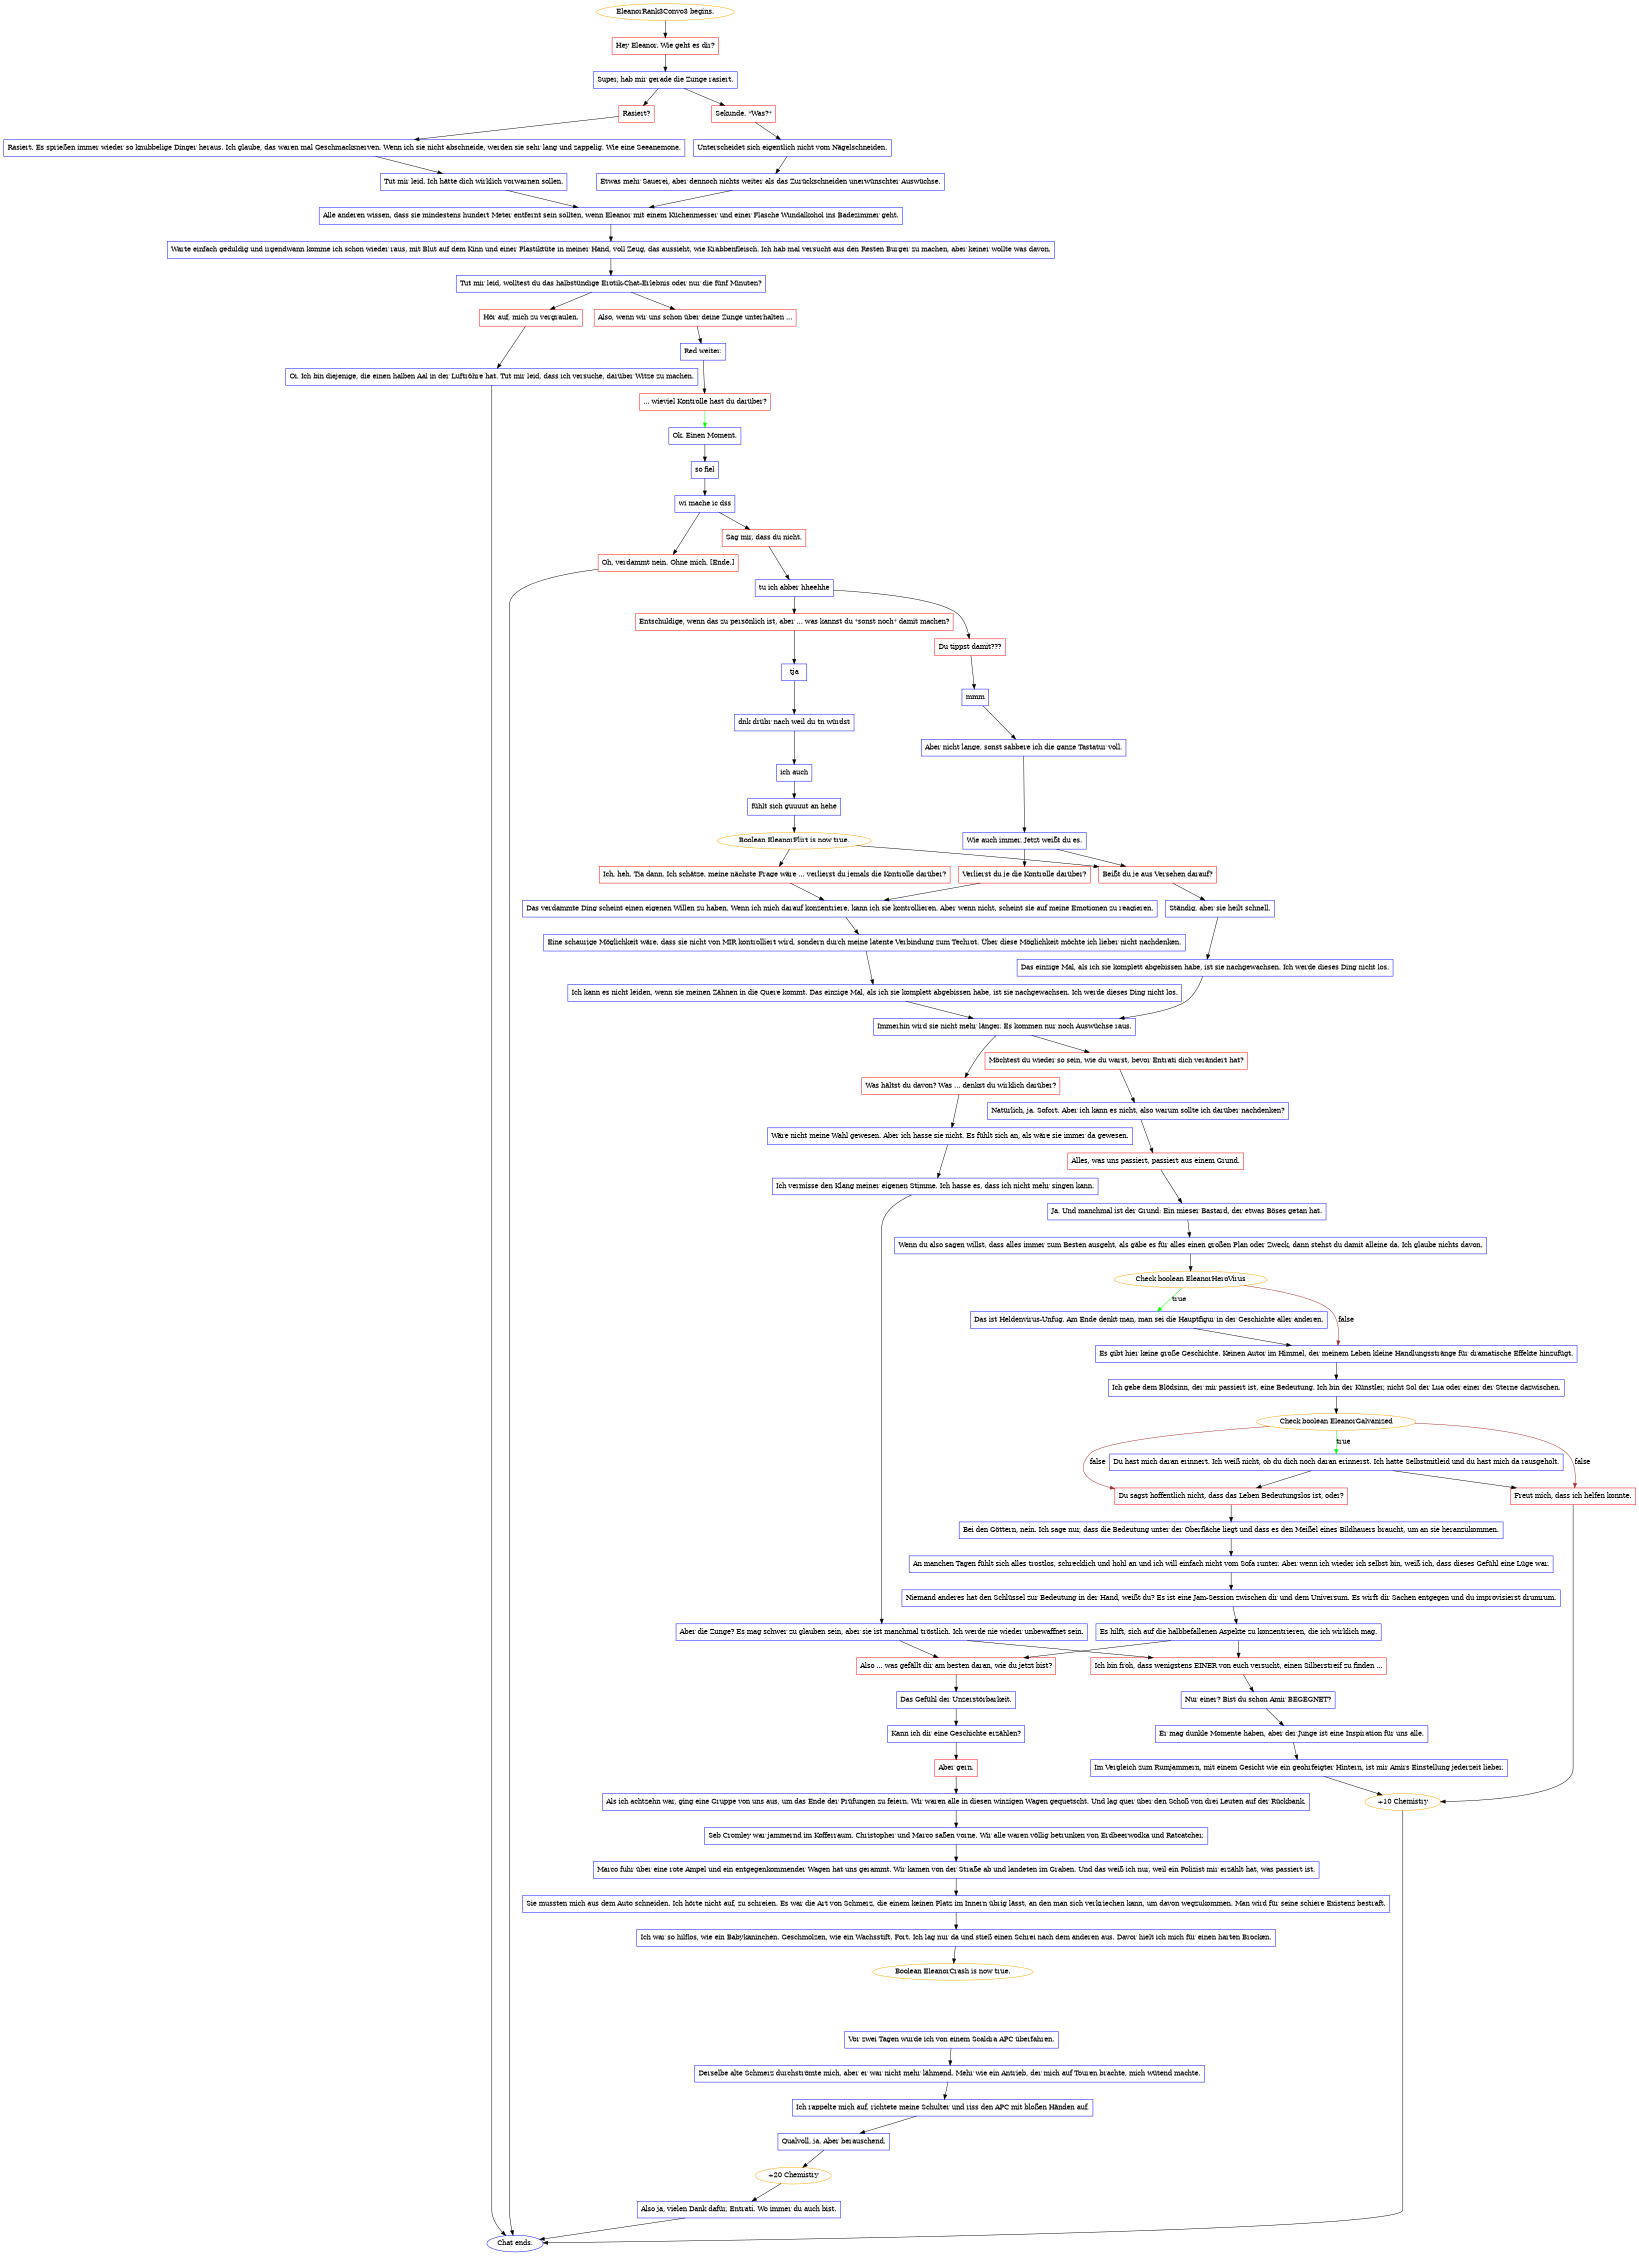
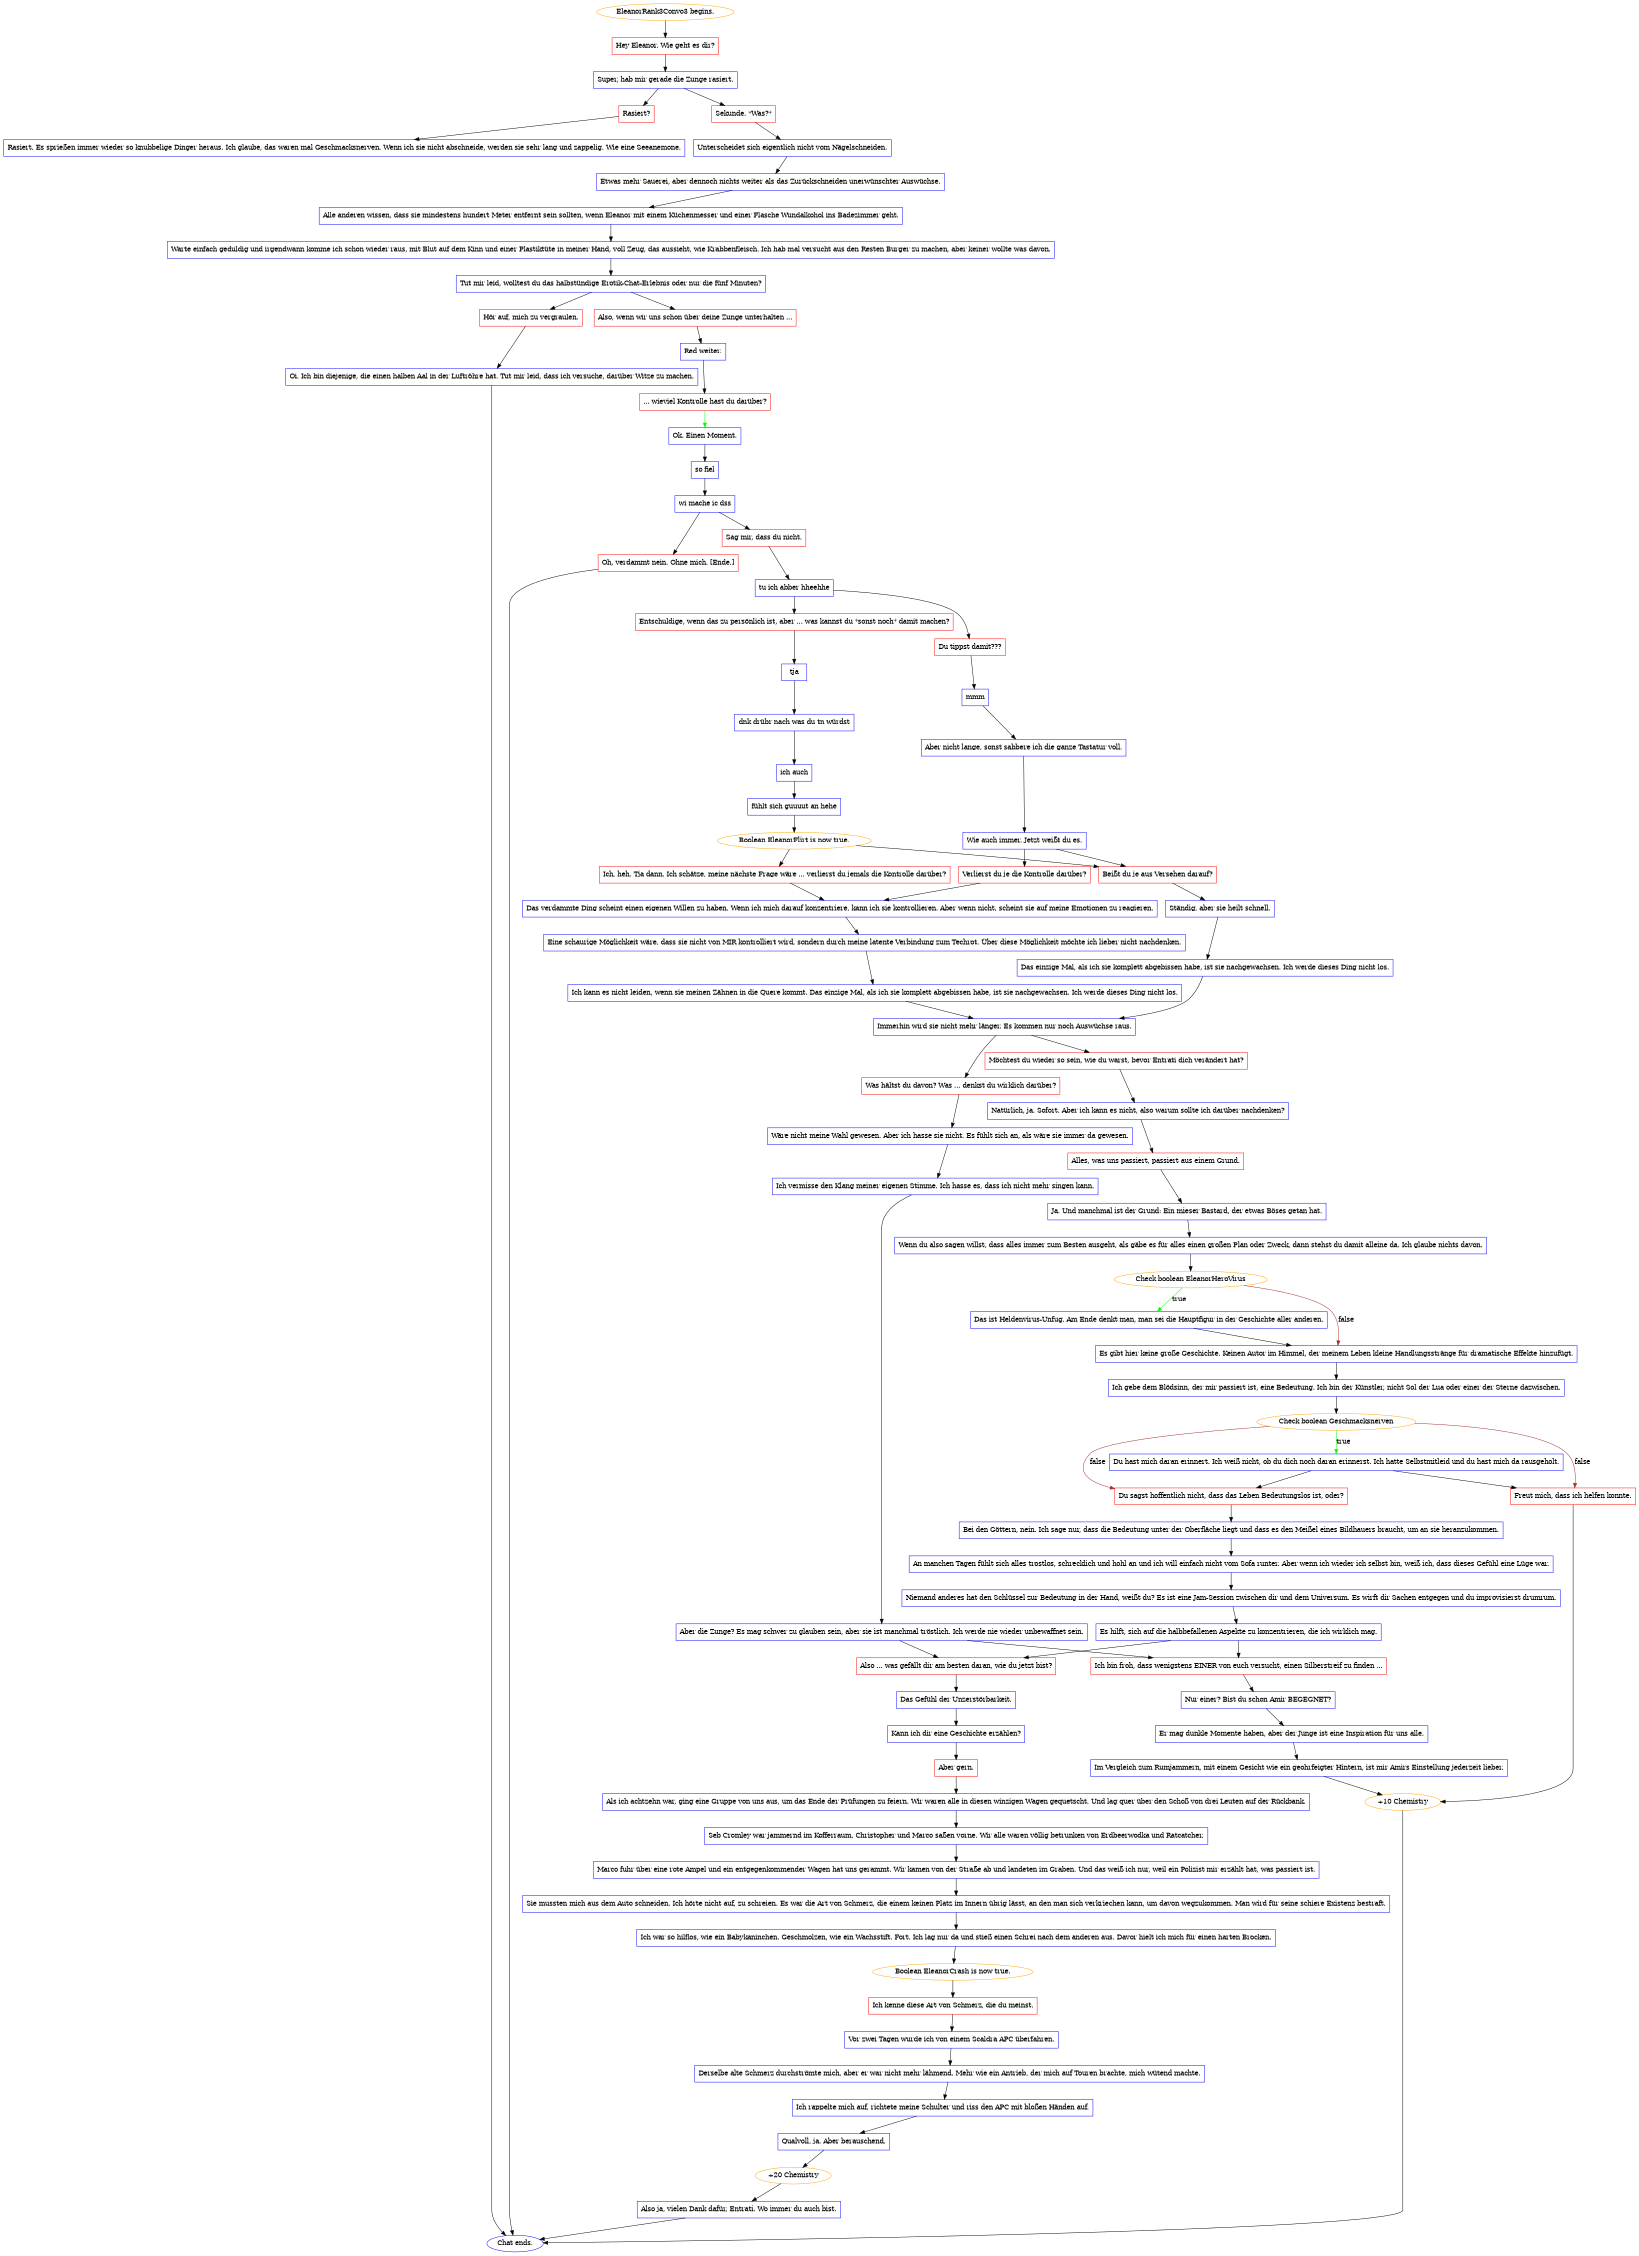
node "Tut mir leid. Ich hätte dich wirklich vorwarnen sollen.": removed
node "dnk drübr nach weil du tn würdst": label "dnk drübr nach weil du tn würdst" -> "dnk drübr nach was du tn würdst"
node "Check boolean EleanorGalvanized": label "Check boolean EleanorGalvanized" -> "Check boolean Geschmacksnerven"
node "Ich kenne diese Art von Schmerz, die du meinst.": added
